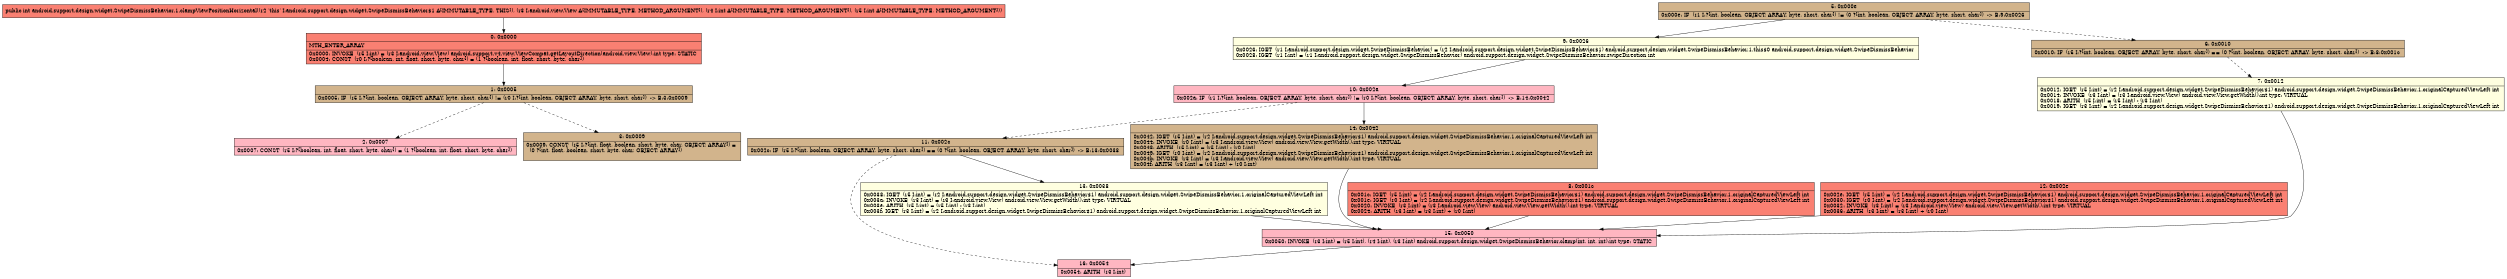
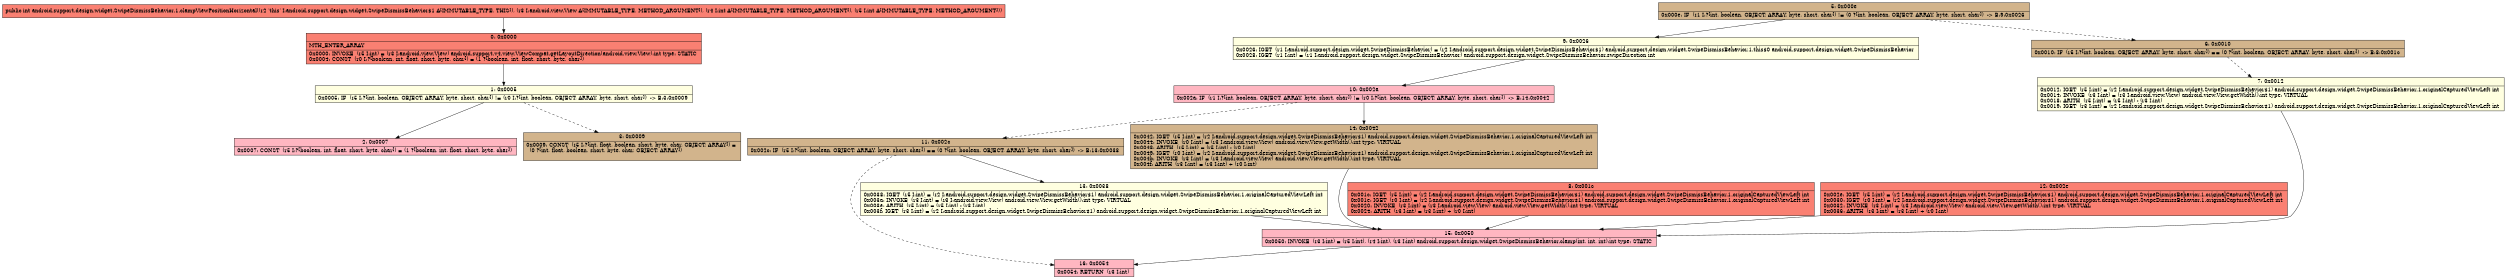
node "1: 0x0005": fillcolor tan -> lightyellow
edge "1: 0x0005" -> "2: 0x0007": style dashed -> solid
node "16: 0x0054": text "0x0054: ARITH  (r3 I:int)" -> "0x0054: RETURN  (r3 I:int)"
